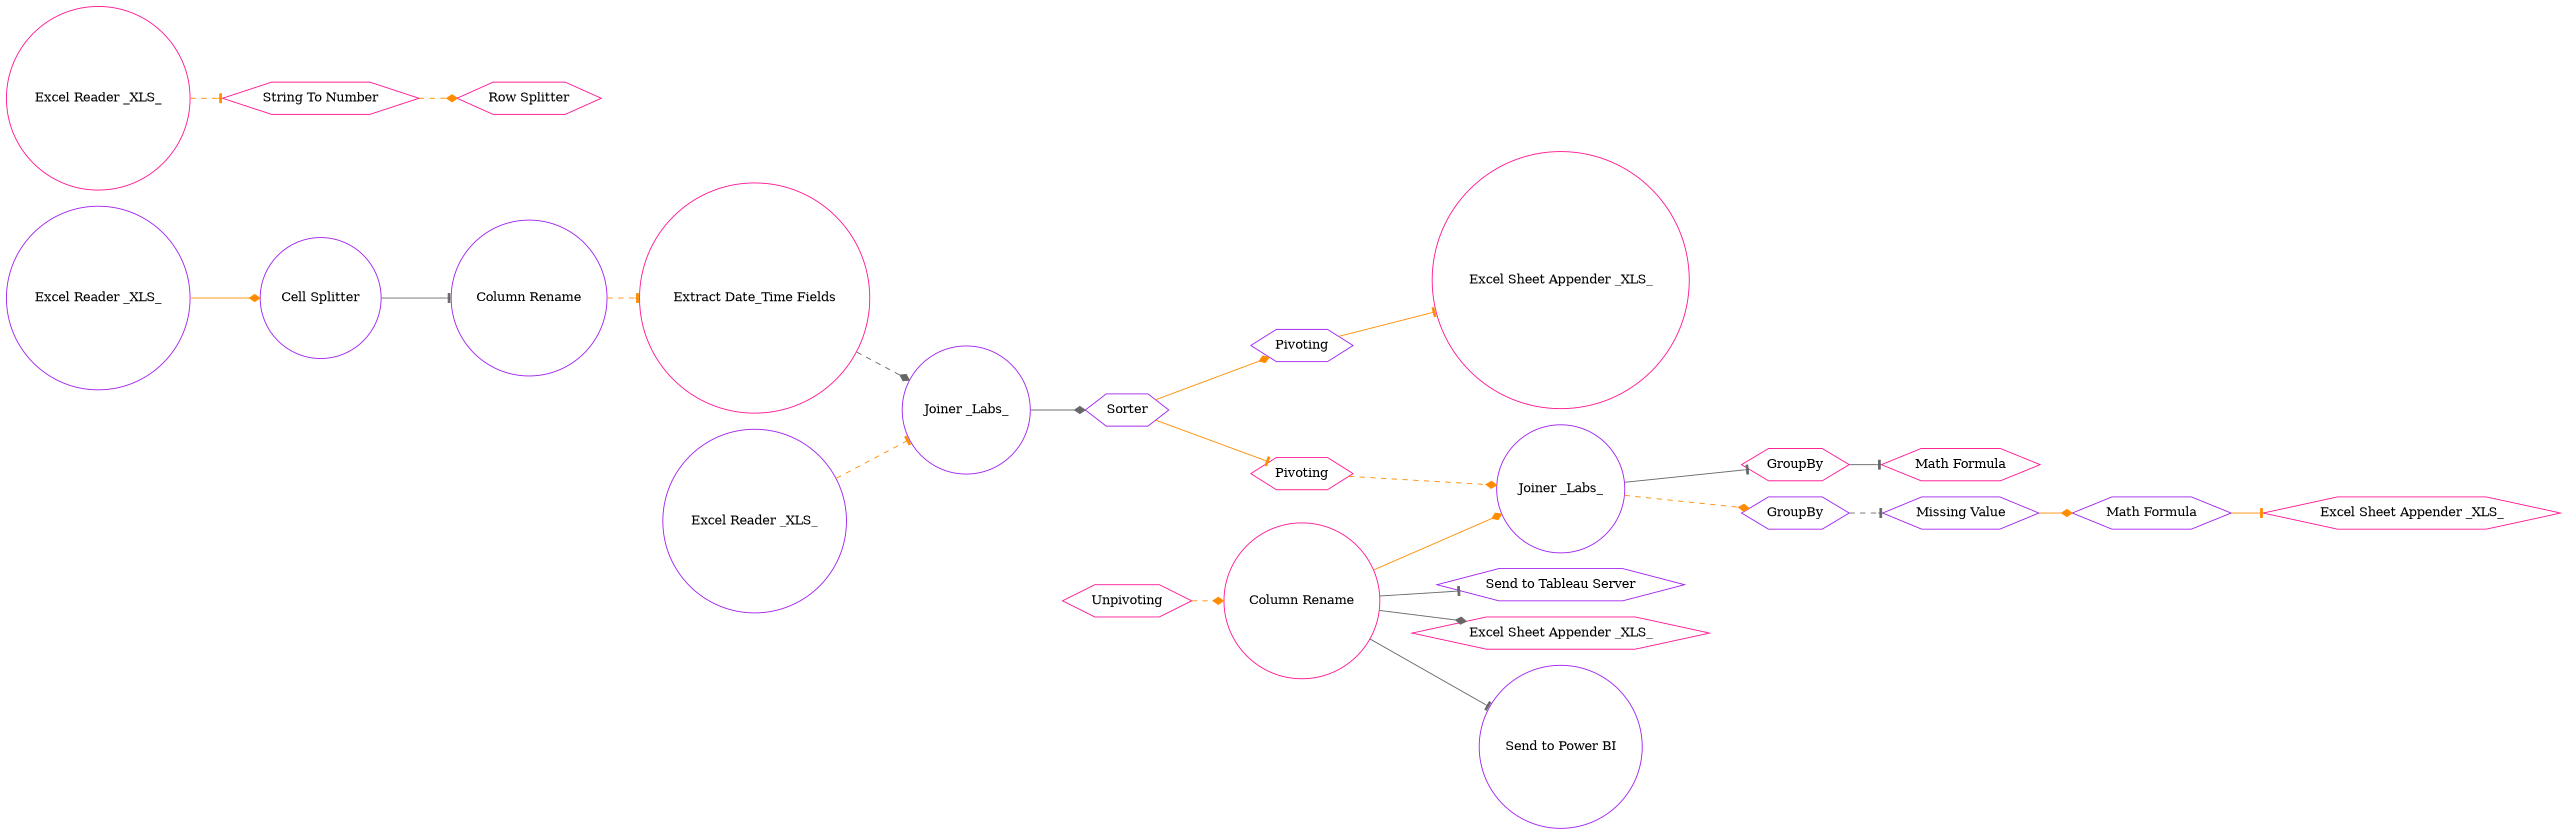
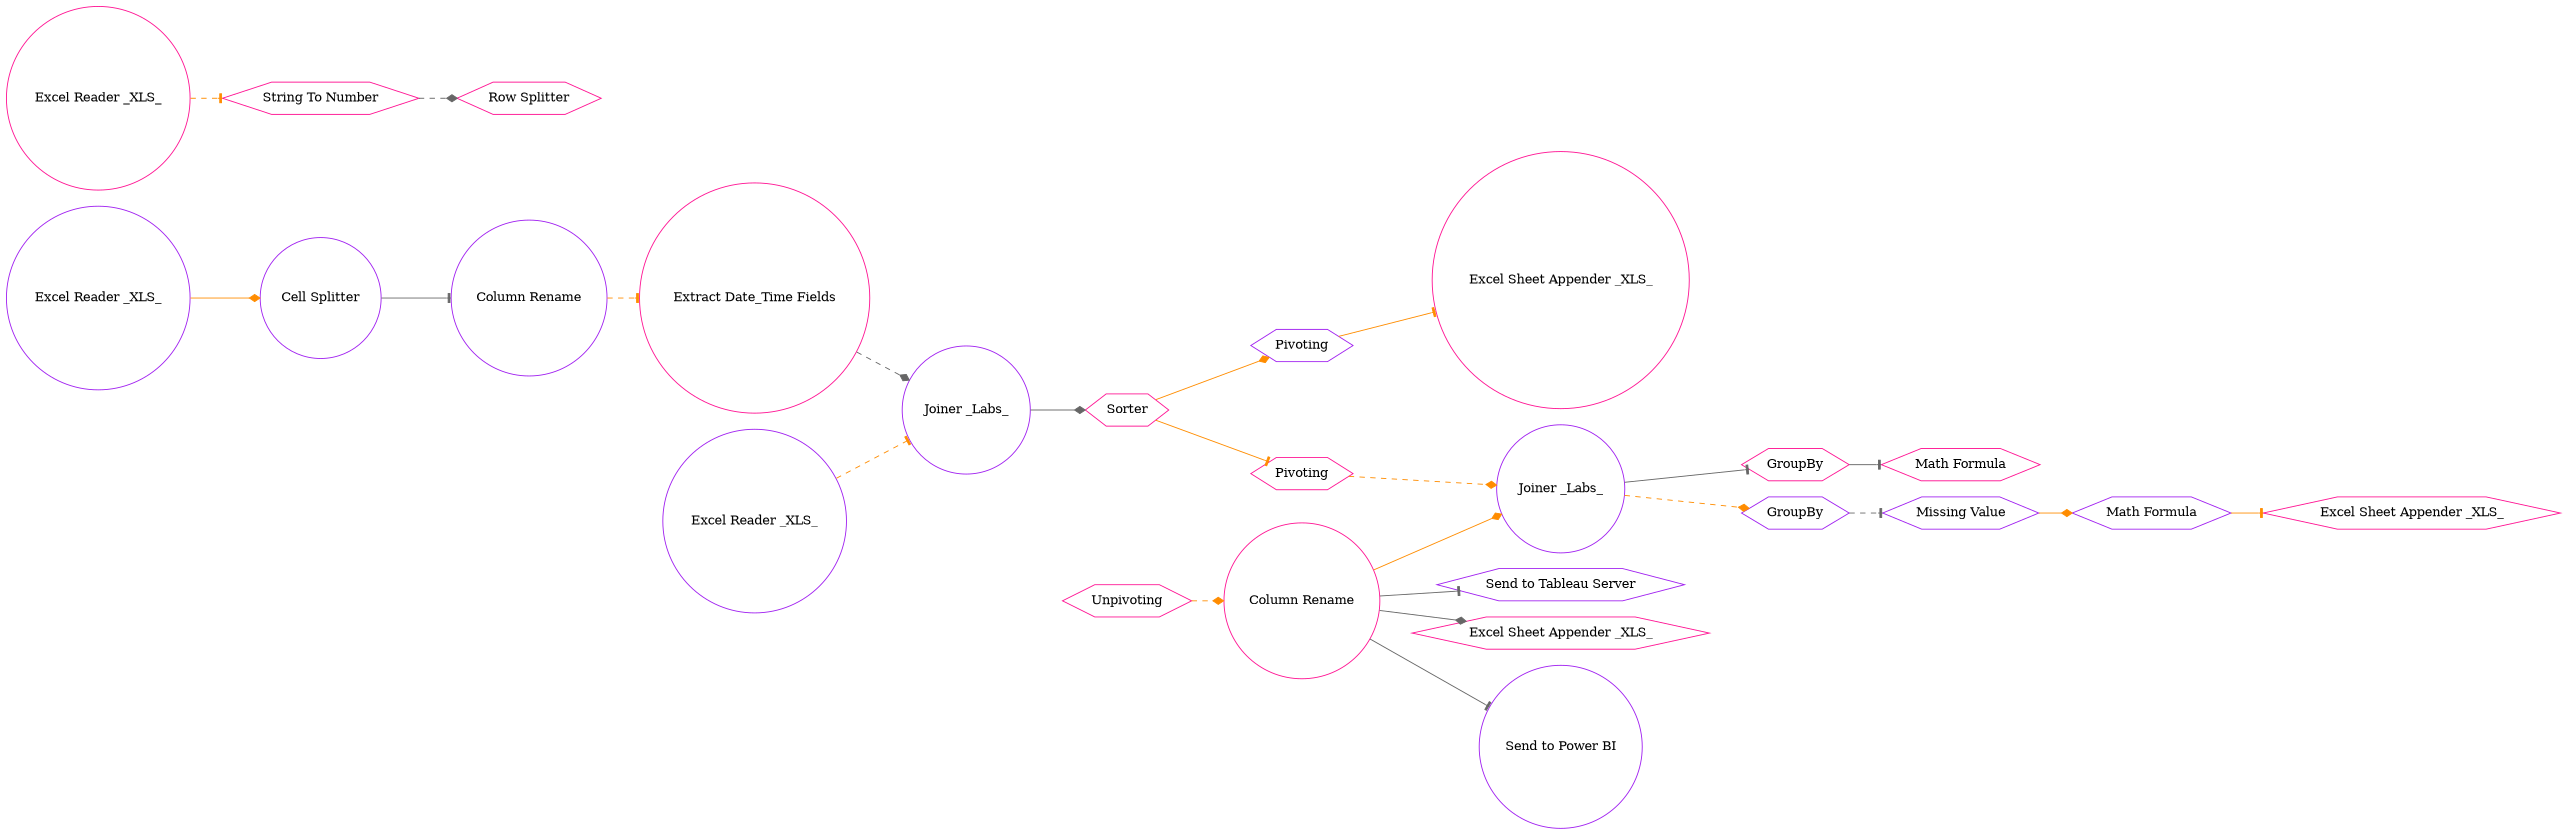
edge "String To Number" -> "Row Splitter": color darkorange -> gray40
node "Sorter": color purple -> deeppink
